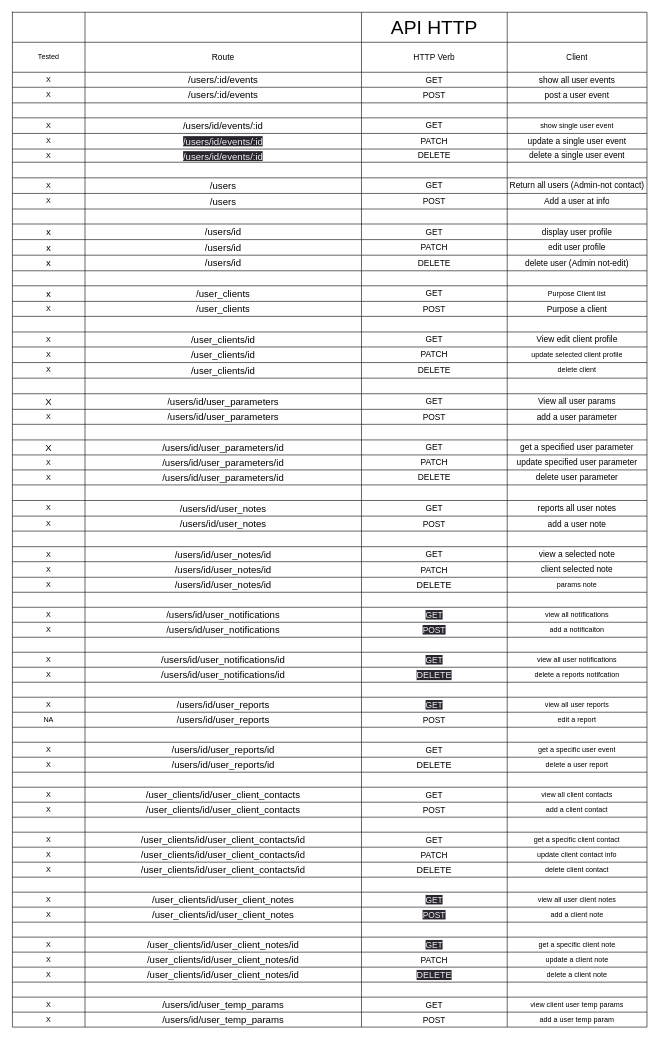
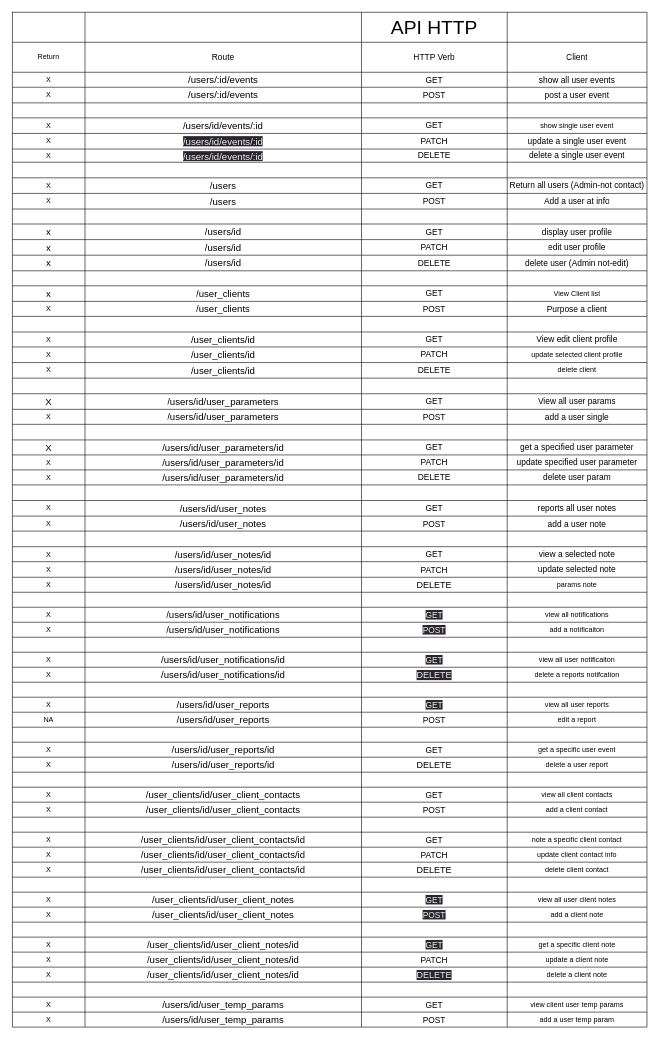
node "Tested": label "Tested" -> "Return"
node "Purpose Client list": label "Purpose Client list" -> "View Client list"
node "add a user parameter": label "add a user parameter" -> "add a user single"
node "delete user parameter": label "delete user parameter" -> "delete user param"
node "client selected note": label "client selected note" -> "update selected note"
node "view all user notifications": label "view all user notifications" -> "view all user notificaiton"
node "get a specific client contact": label "get a specific client contact" -> "note a specific client contact"
